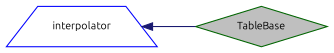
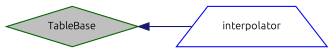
edge "TableBase" -> "interpolator": reversed
